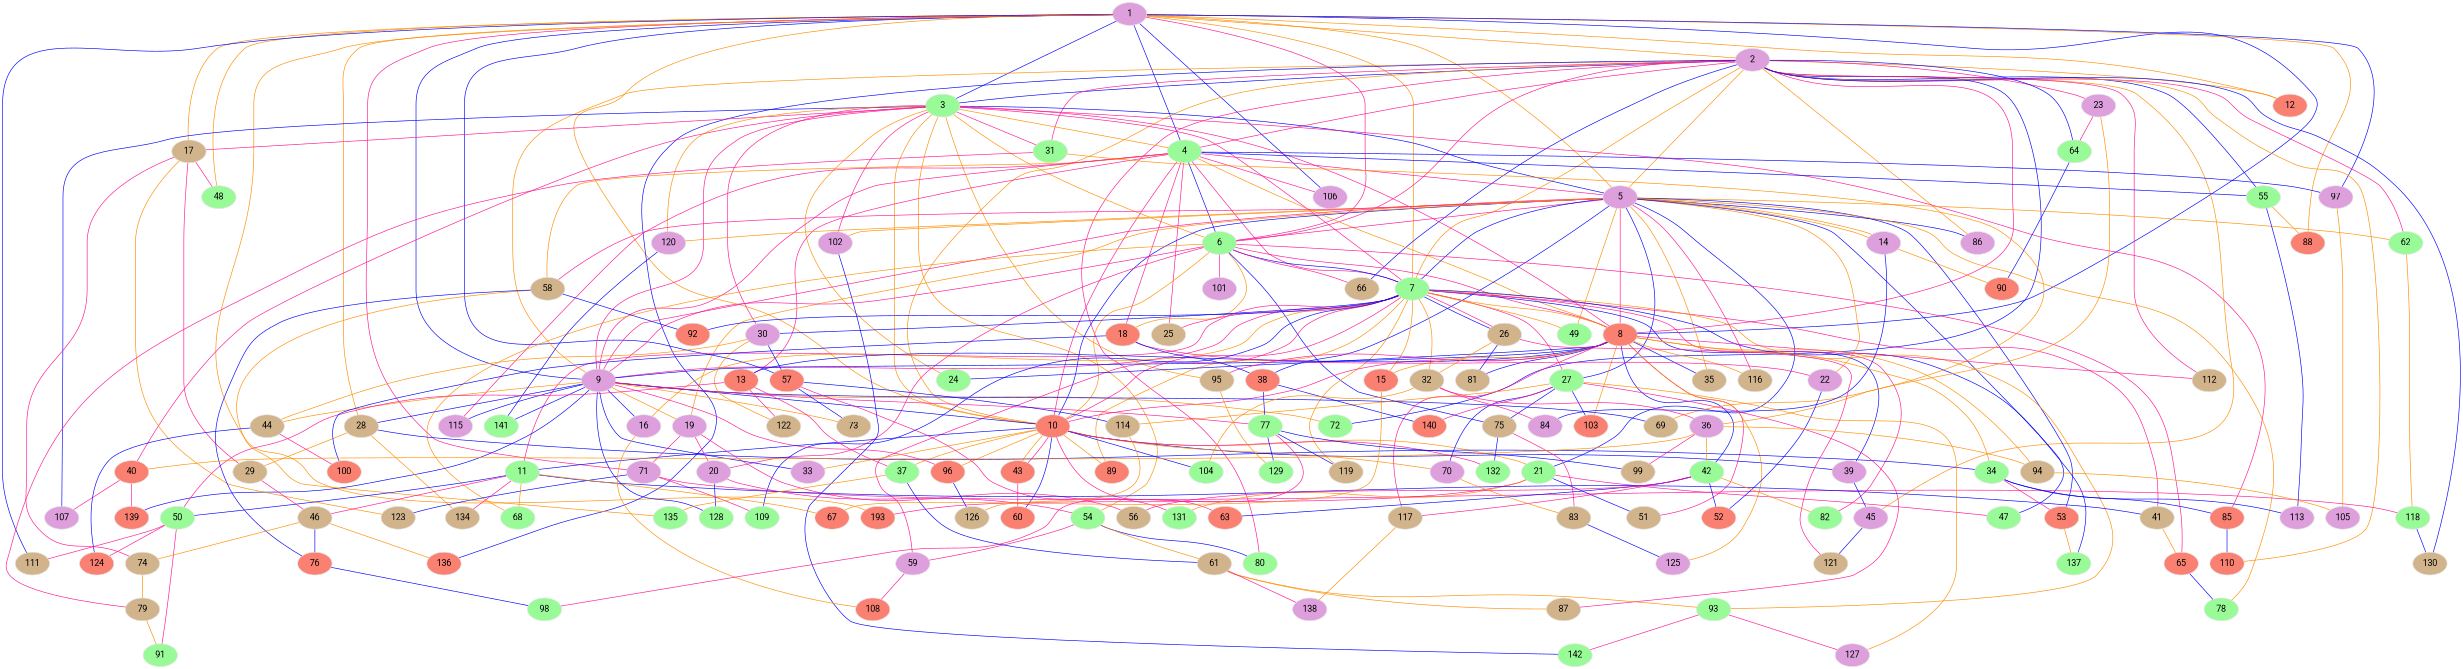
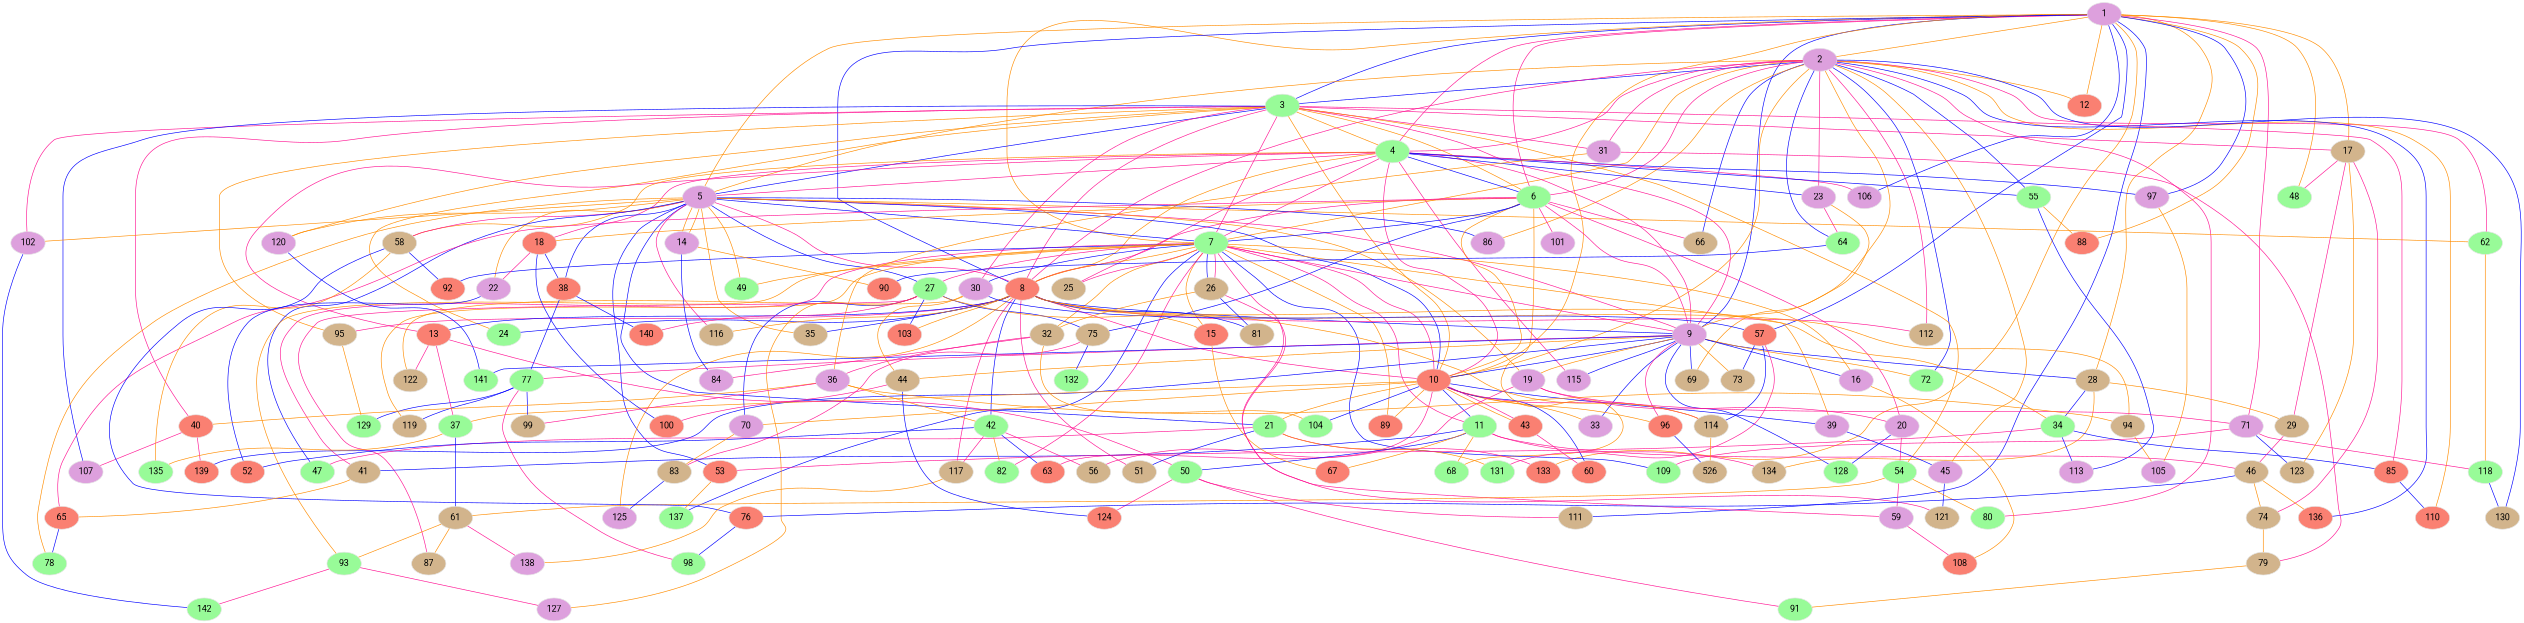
edge "1" -- "4": color blue -> deeppink
node "31": fillcolor palegreen -> plum
edge "4" -- "23": added
edge "5" -- "6": removed
edge "7" -- "39": color blue -> darkorange
edge "10" -- "132": now "10" -- "114"
node "193": label "193" -> "133"
node "126": label "126" -> "526"
edge "54" -- "80": color blue -> darkorange
